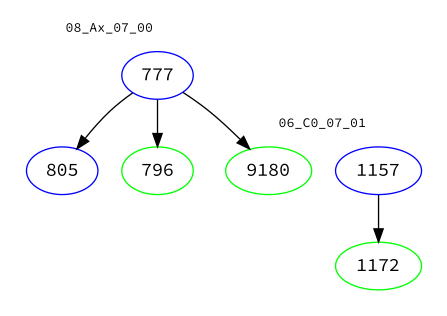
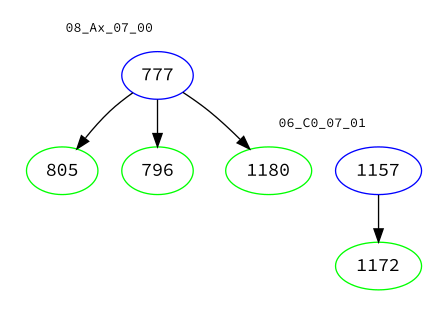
node "805": color blue -> green
node "9180": label "9180" -> "1180"
